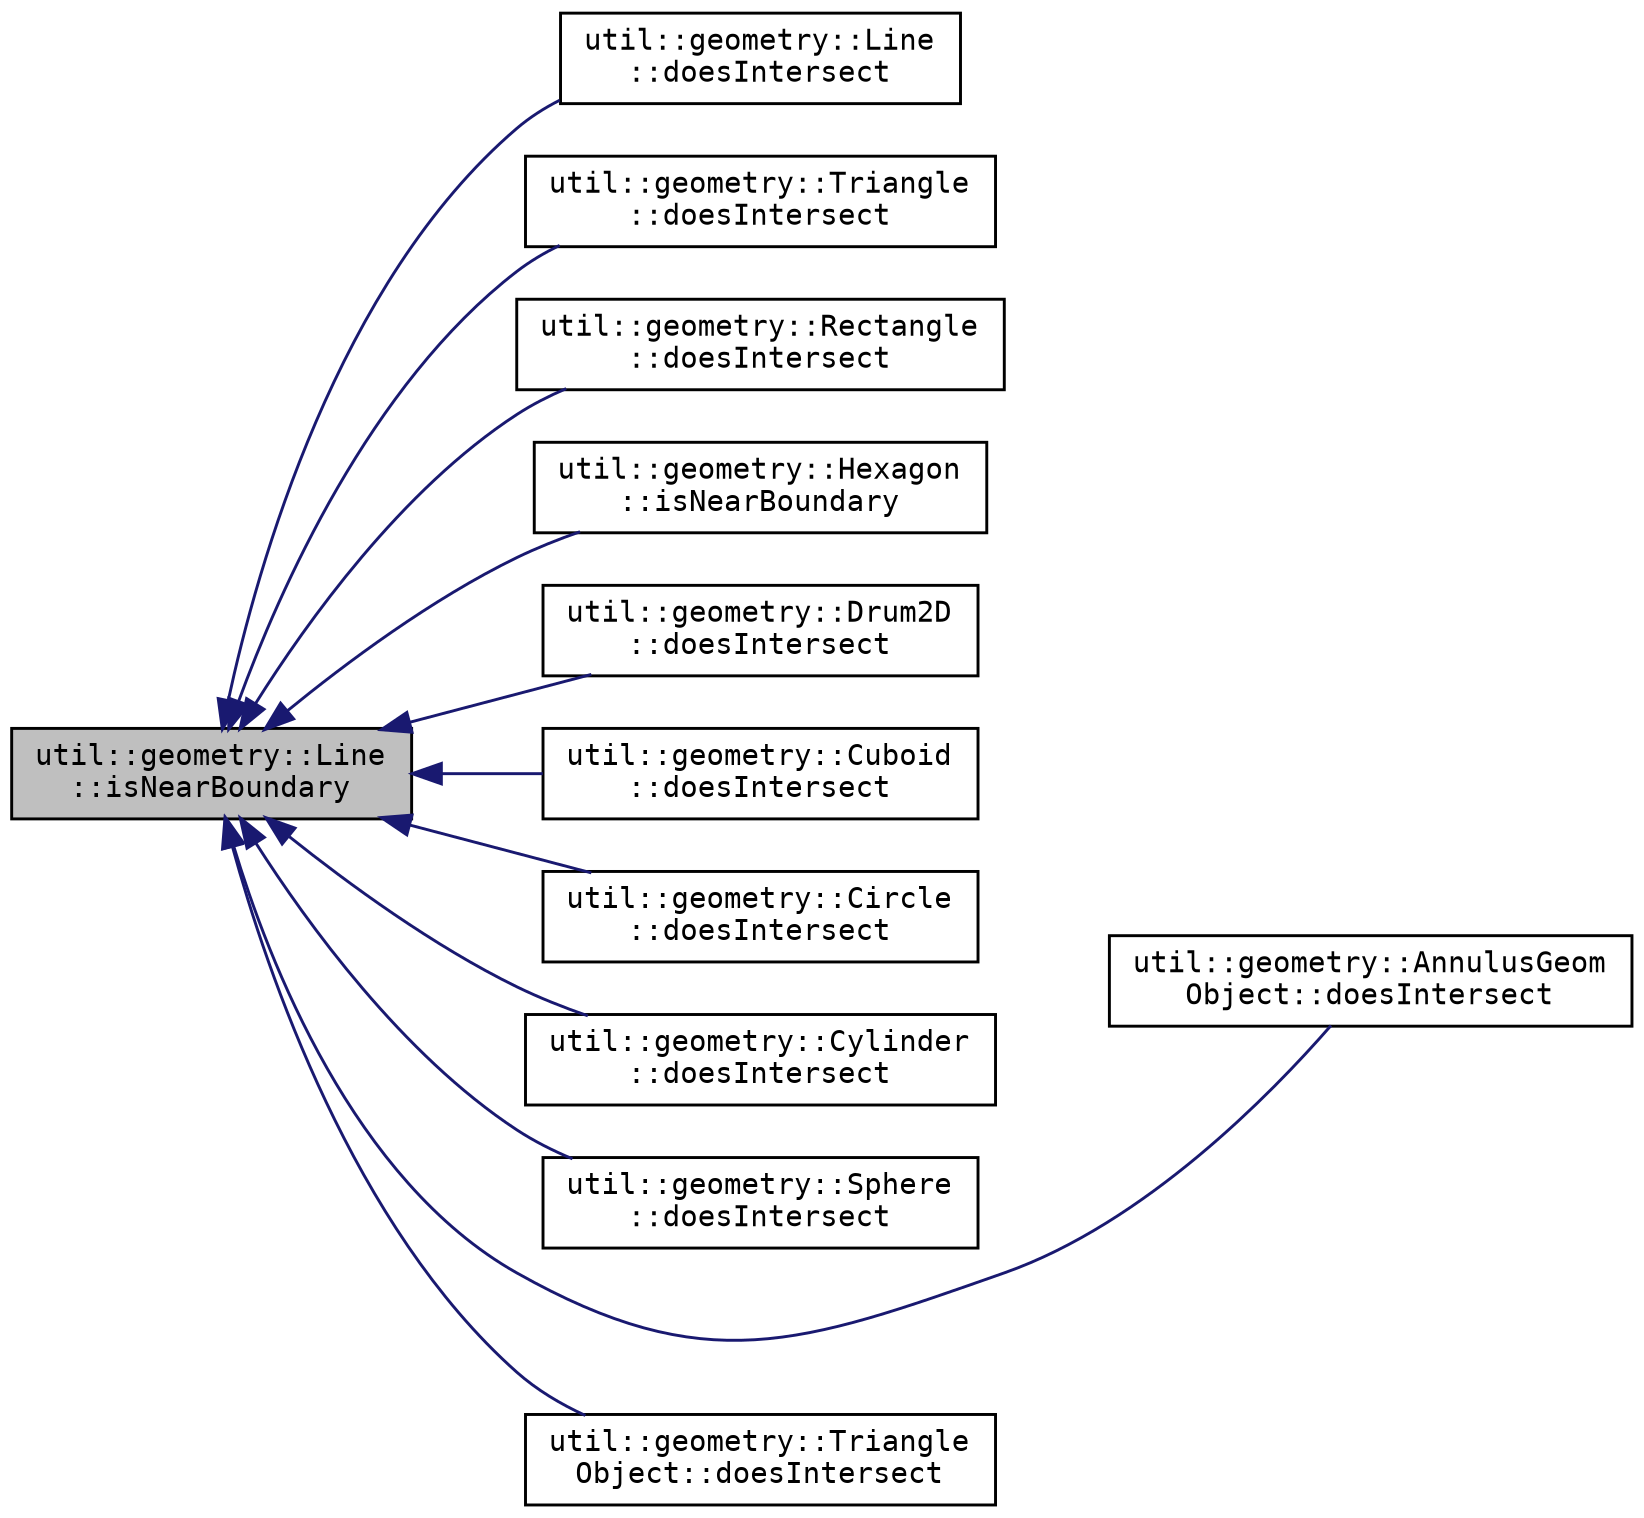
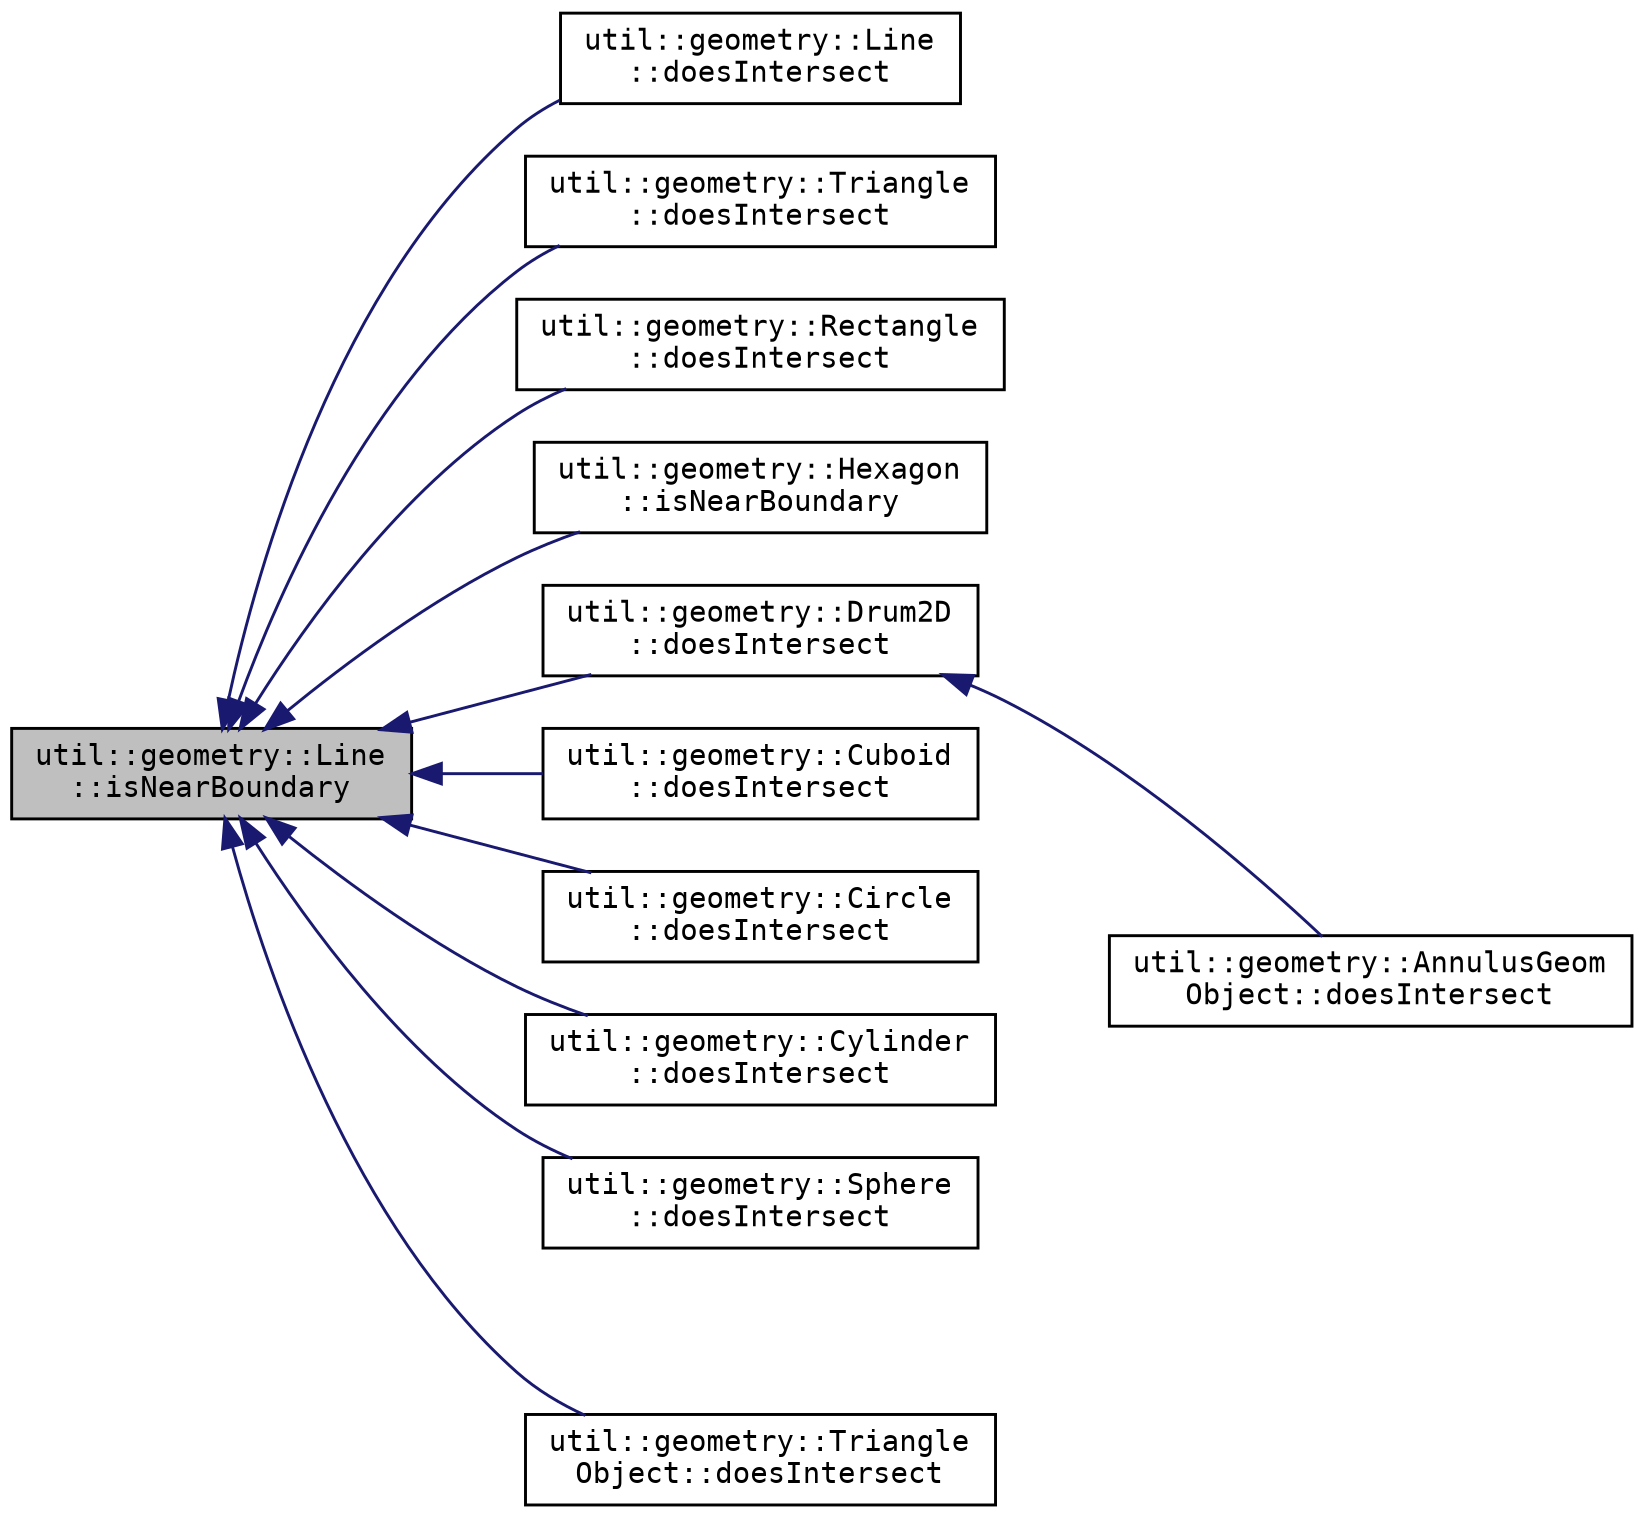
edge "util::geometry::AnnulusGeom Object::doesIntersect" -> "util::geometry::Line ::isNearBoundary": now "util::geometry::AnnulusGeom Object::doesIntersect" -> "util::geometry::Drum2D ::doesIntersect"
